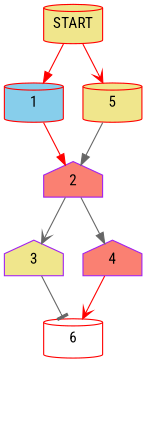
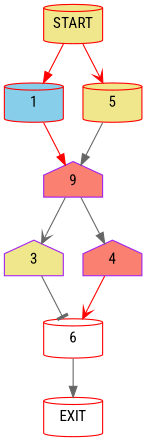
node "2": label "2" -> "9"
node "EXIT": added
